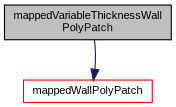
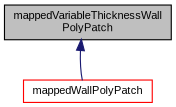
edge "mappedVariableThicknessWall PolyPatch" -> "mappedWallPolyPatch": reversed
